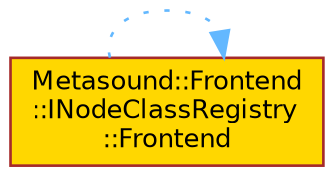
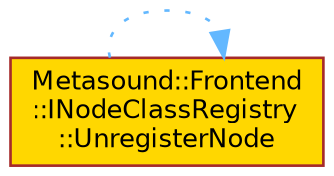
node "Metasound::Frontend ::INodeClassRegistry ::Frontend": label "Metasound::Frontend ::INodeClassRegistry ::Frontend" -> "Metasound::Frontend ::INodeClassRegistry ::UnregisterNode"
